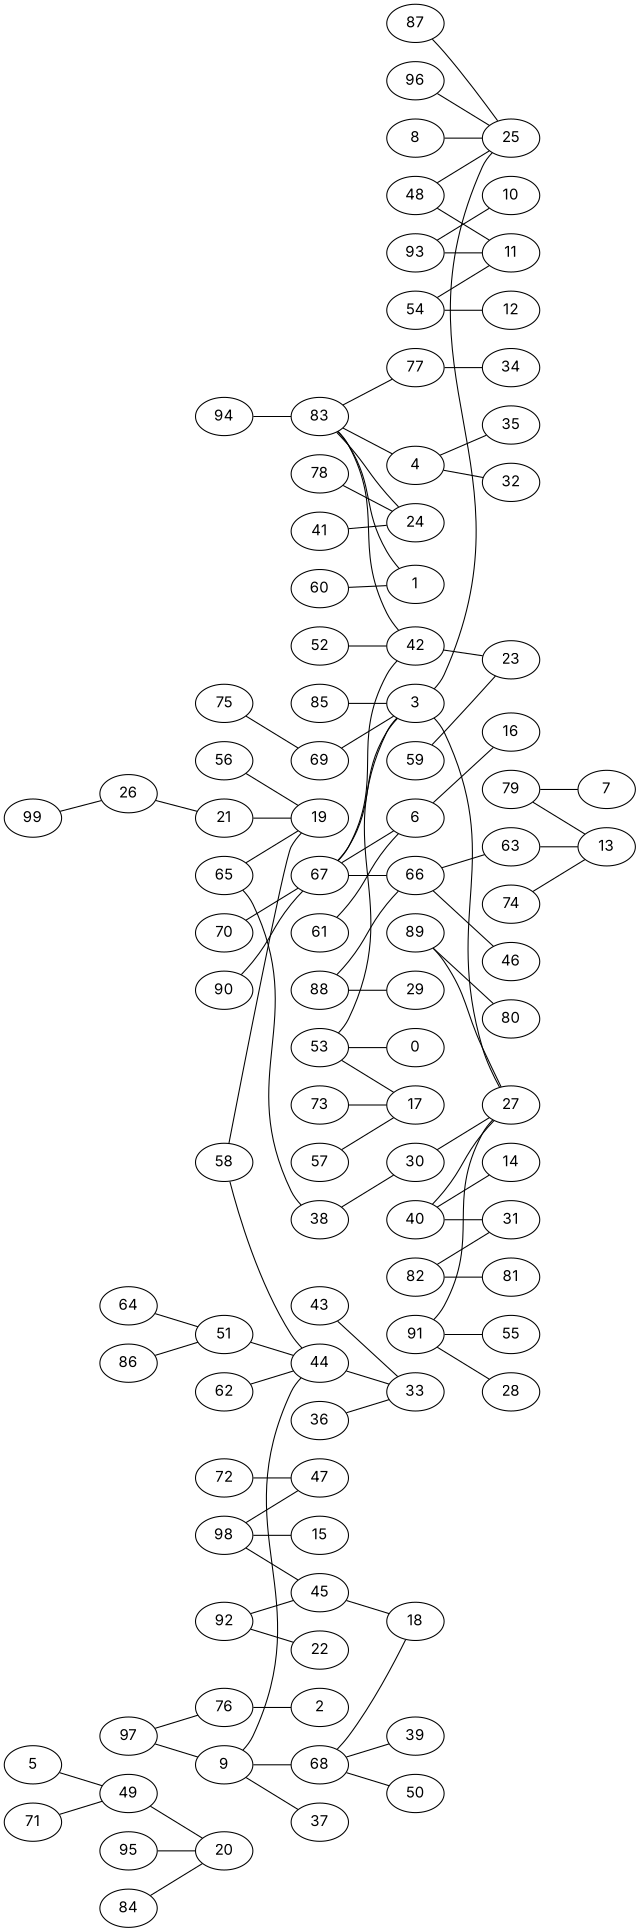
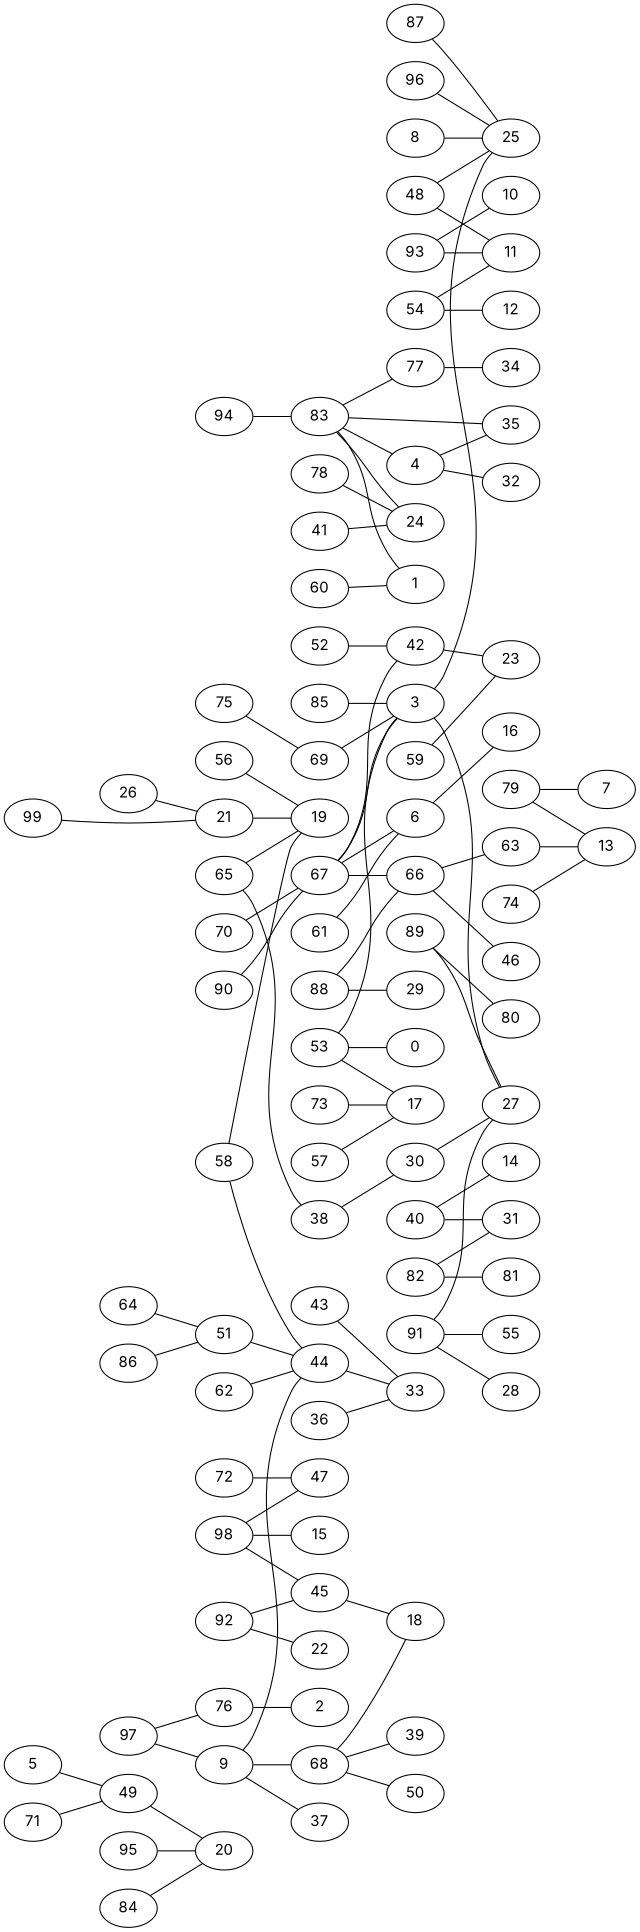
edge "83" -- "42": now "83" -- "35"
edge "26" -- "99": now "21" -- "99"
edge "27" -- "40": removed
